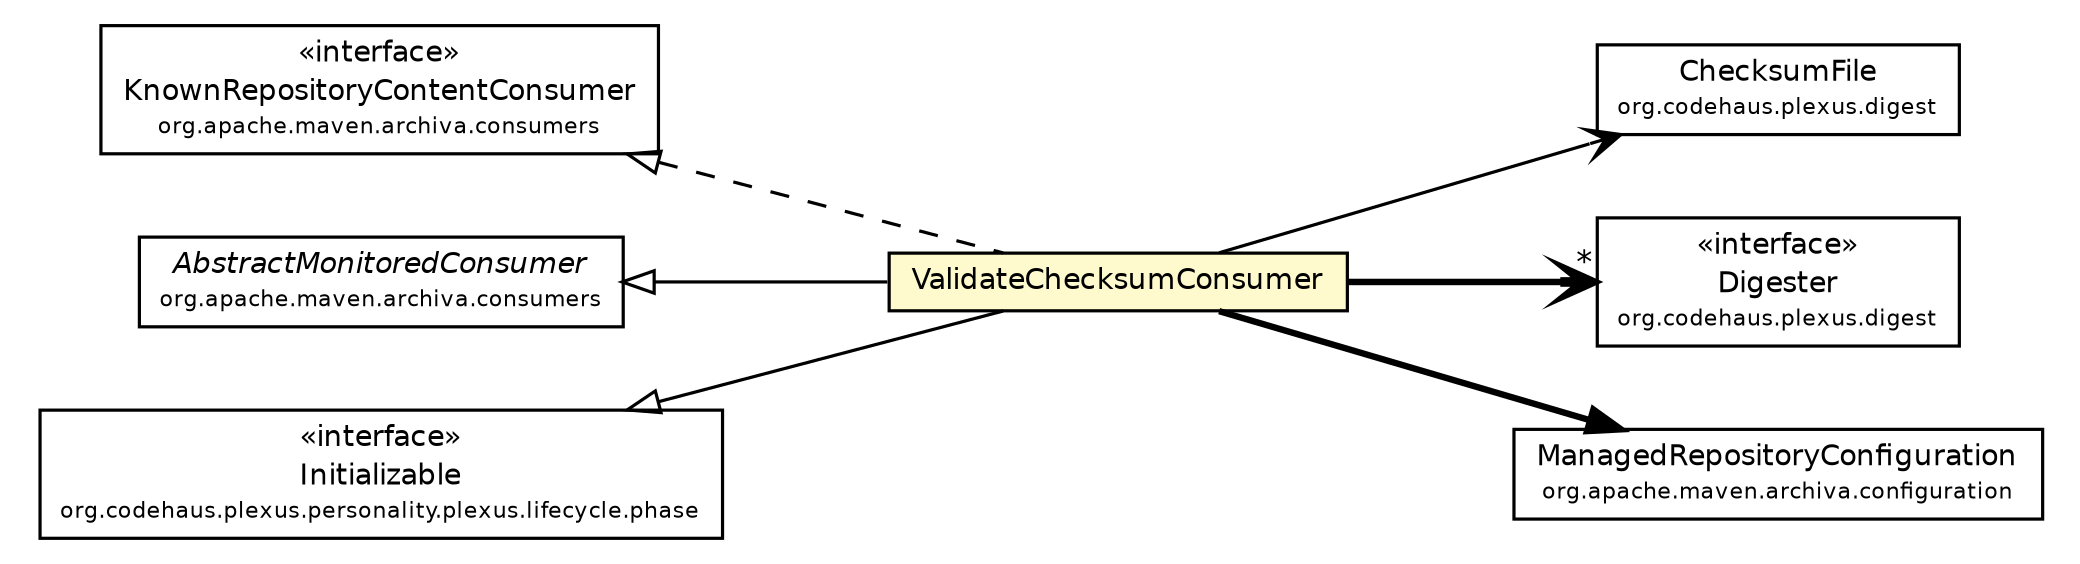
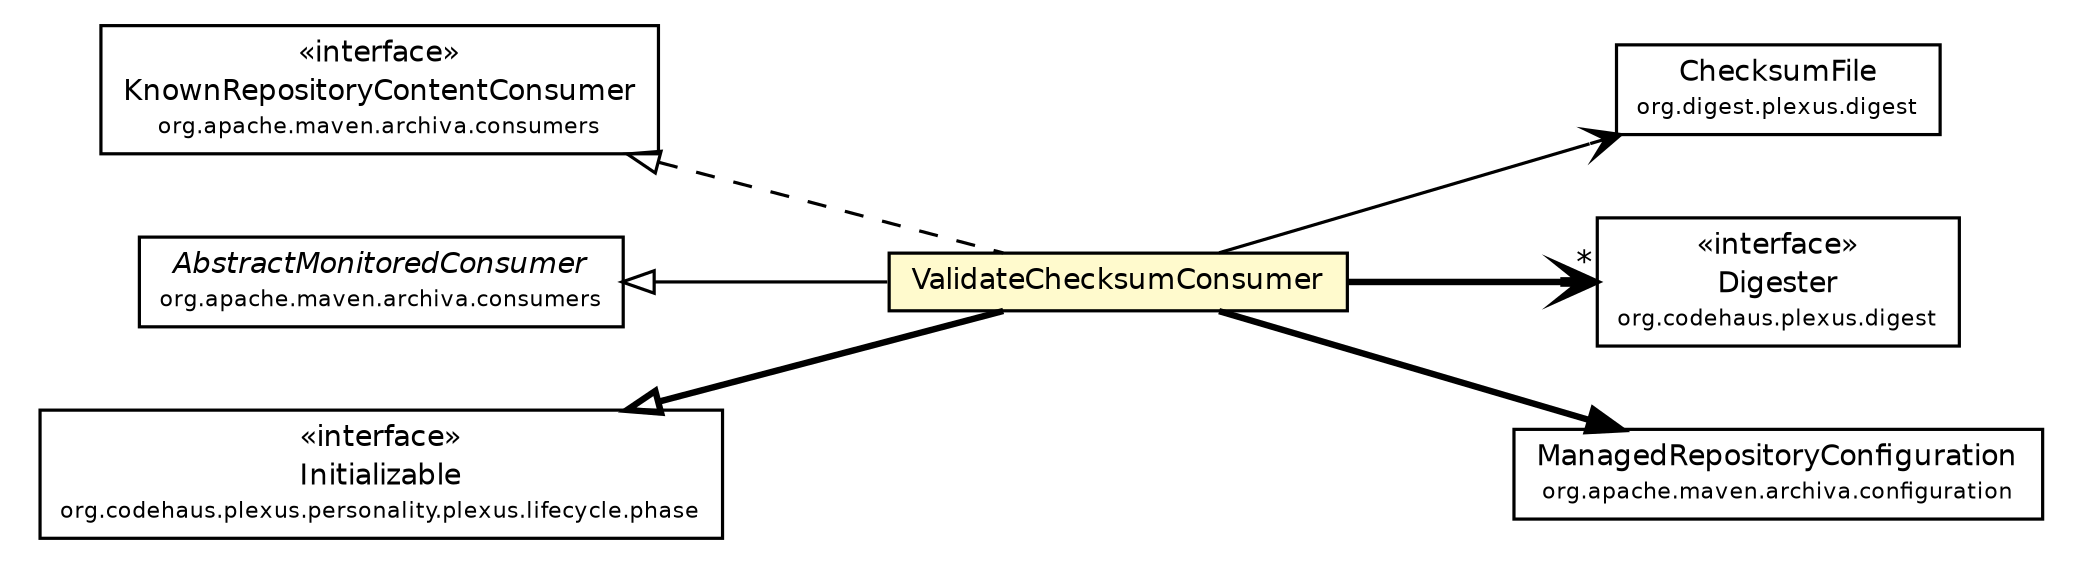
node "ChecksumFile": text "org.codehaus.plexus.digest" -> "org.digest.plexus.digest"
edge "ValidateChecksumConsumer" -> "Initializable": style solid -> bold
